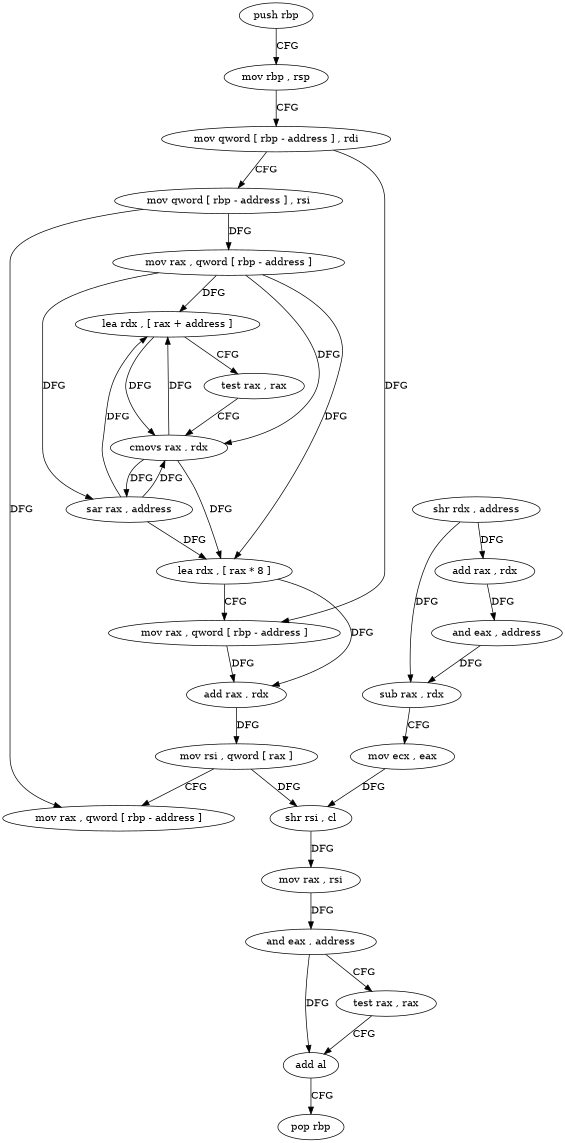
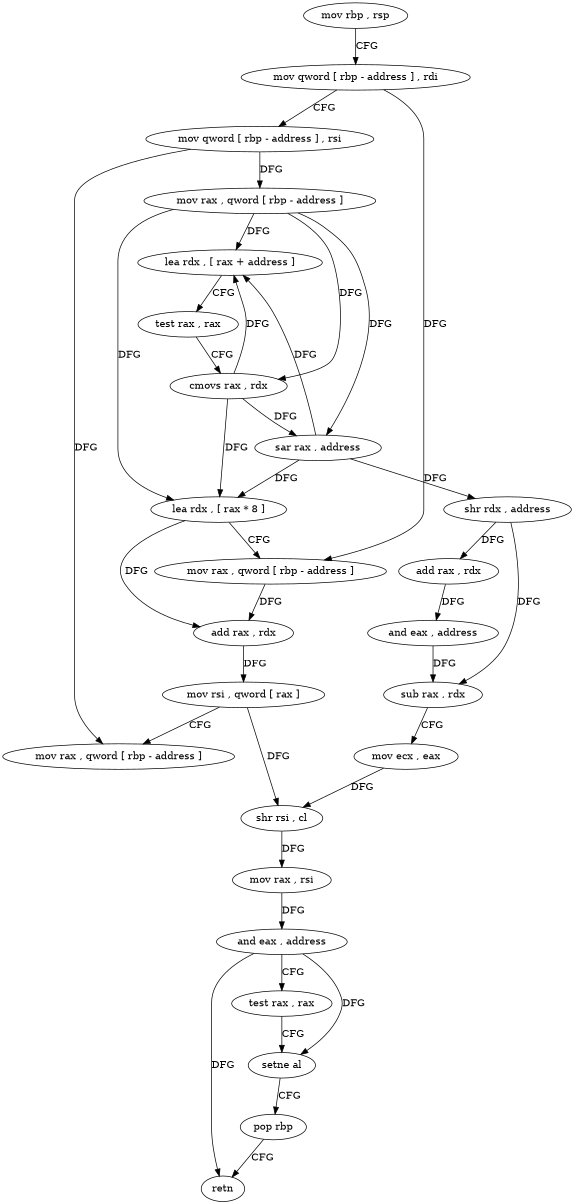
node "push rbp": removed
edge "lea rdx , [ rax + address ]" -> "cmovs rax , rdx": removed, label "DFG"
edge "sar rax , address" -> "cmovs rax , rdx": now "sar rax , address" -> "shr rdx , address"
node "add al": label "add al" -> "setne al"
node "retn": added
